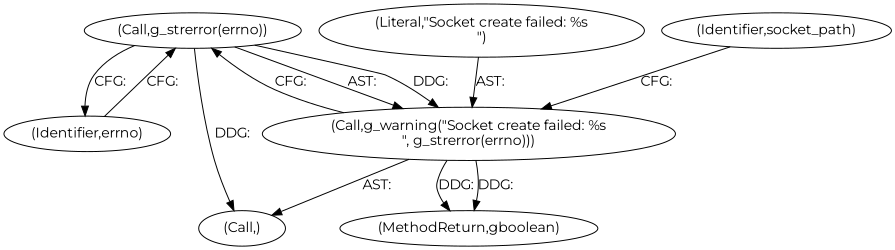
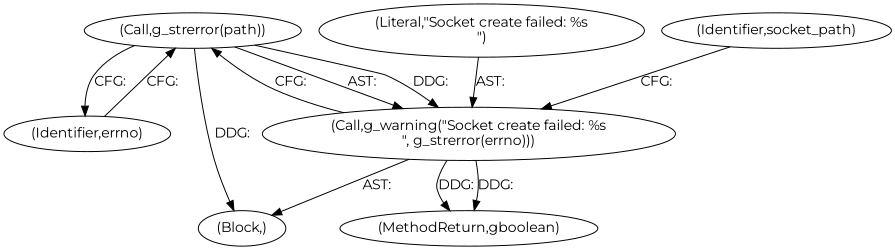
node "(Call,g_strerror(errno))": label "(Call,g_strerror(errno))" -> "(Call,g_strerror(path))"
node "(Call,)": label "(Call,)" -> "(Block,)"
